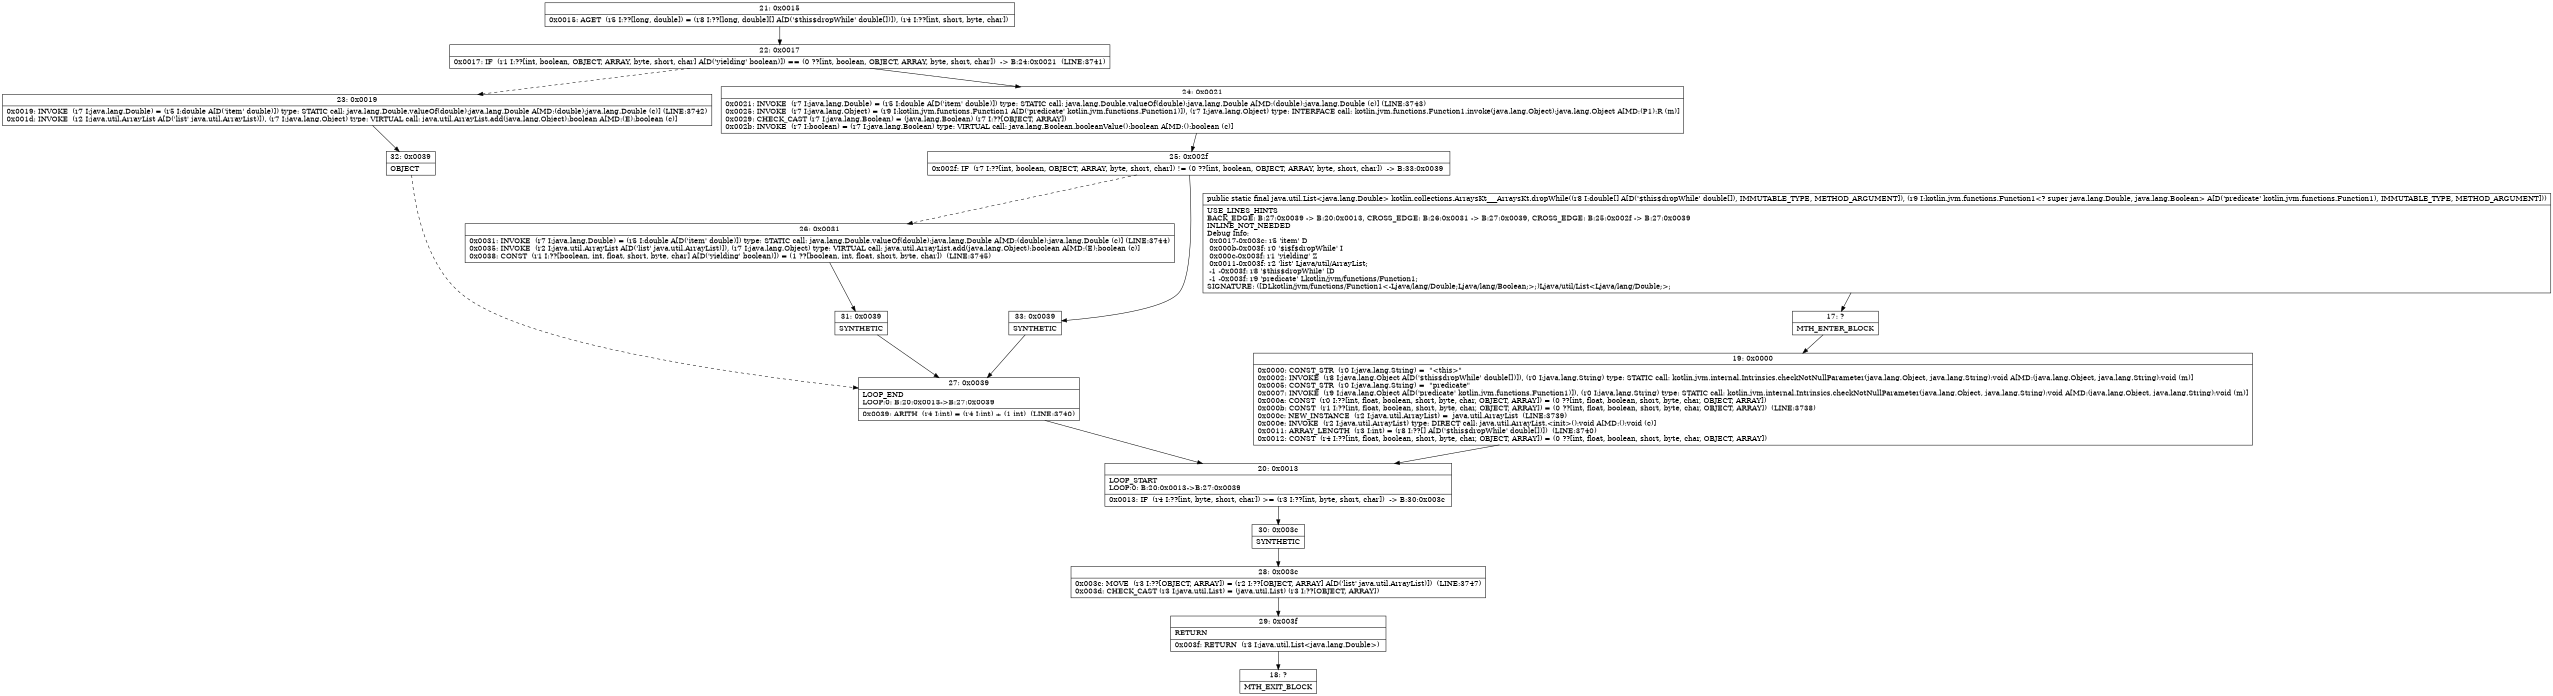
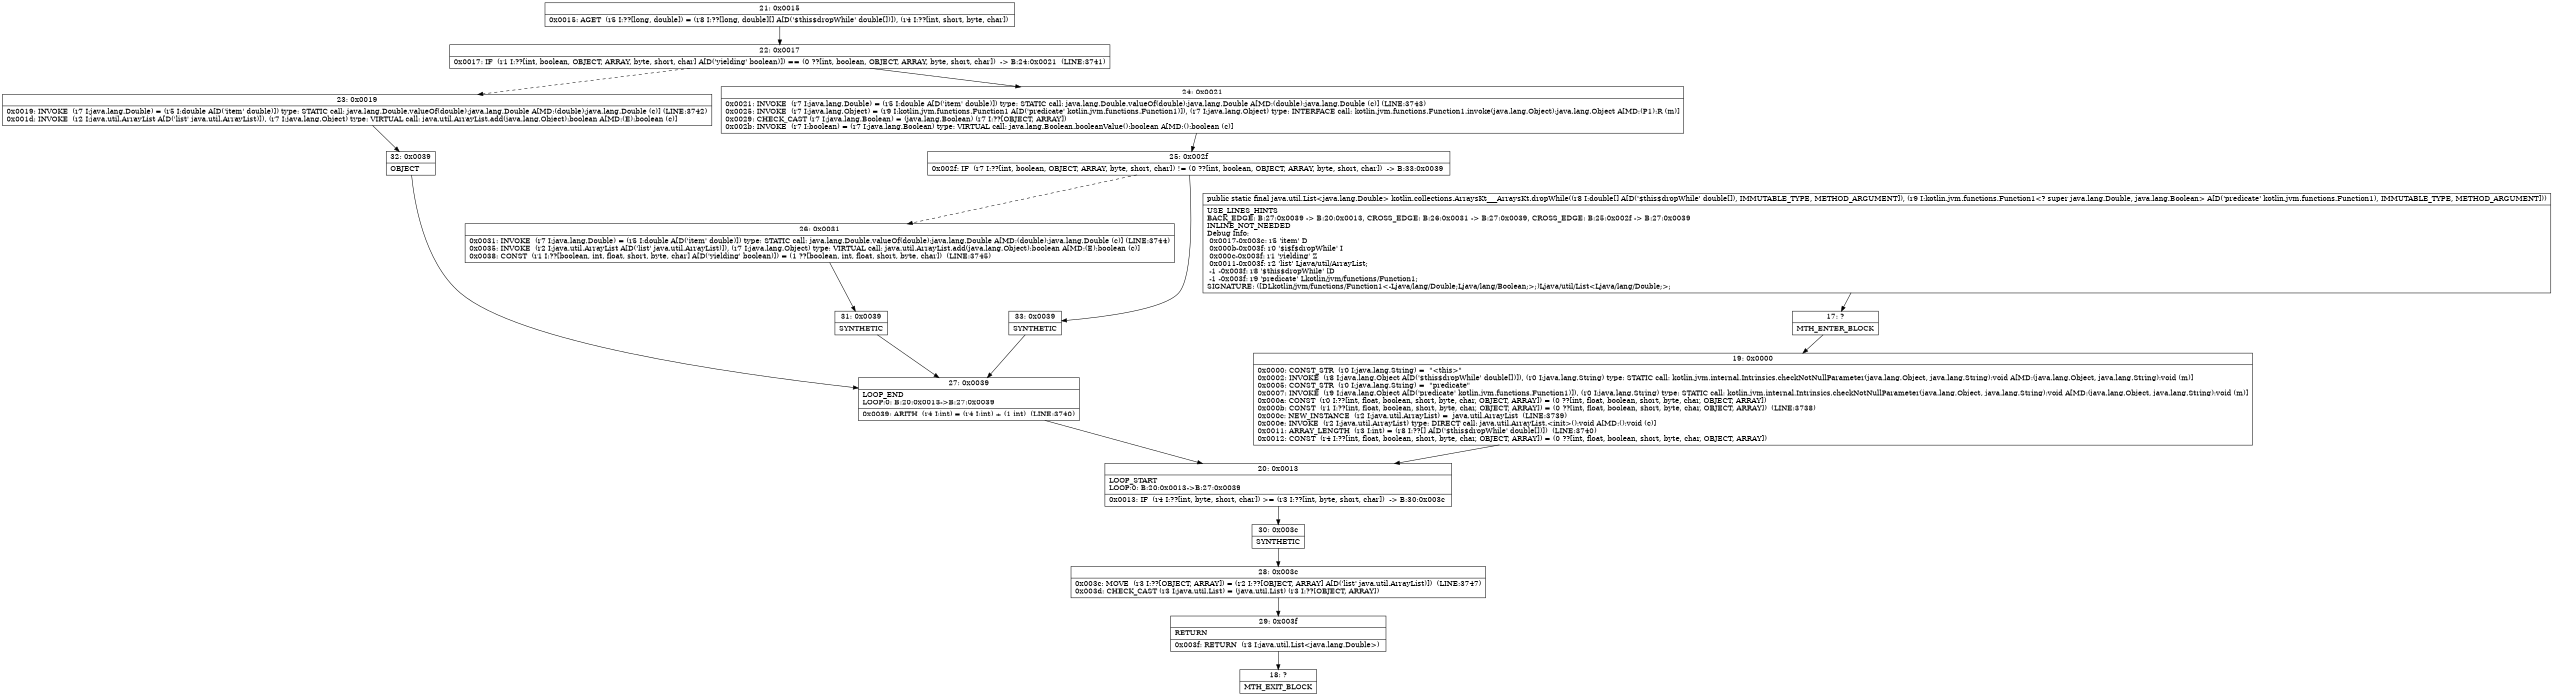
edge "32: 0x0039" -> "27: 0x0039": style dashed -> solid
